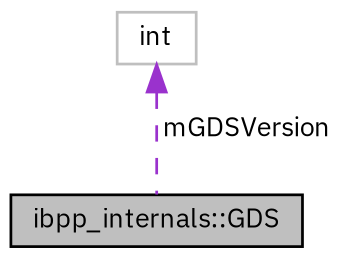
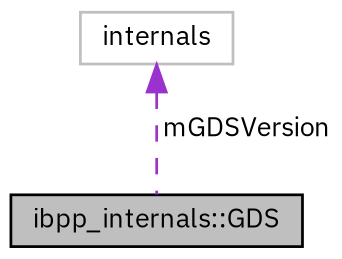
node "int": label "int" -> "internals"
